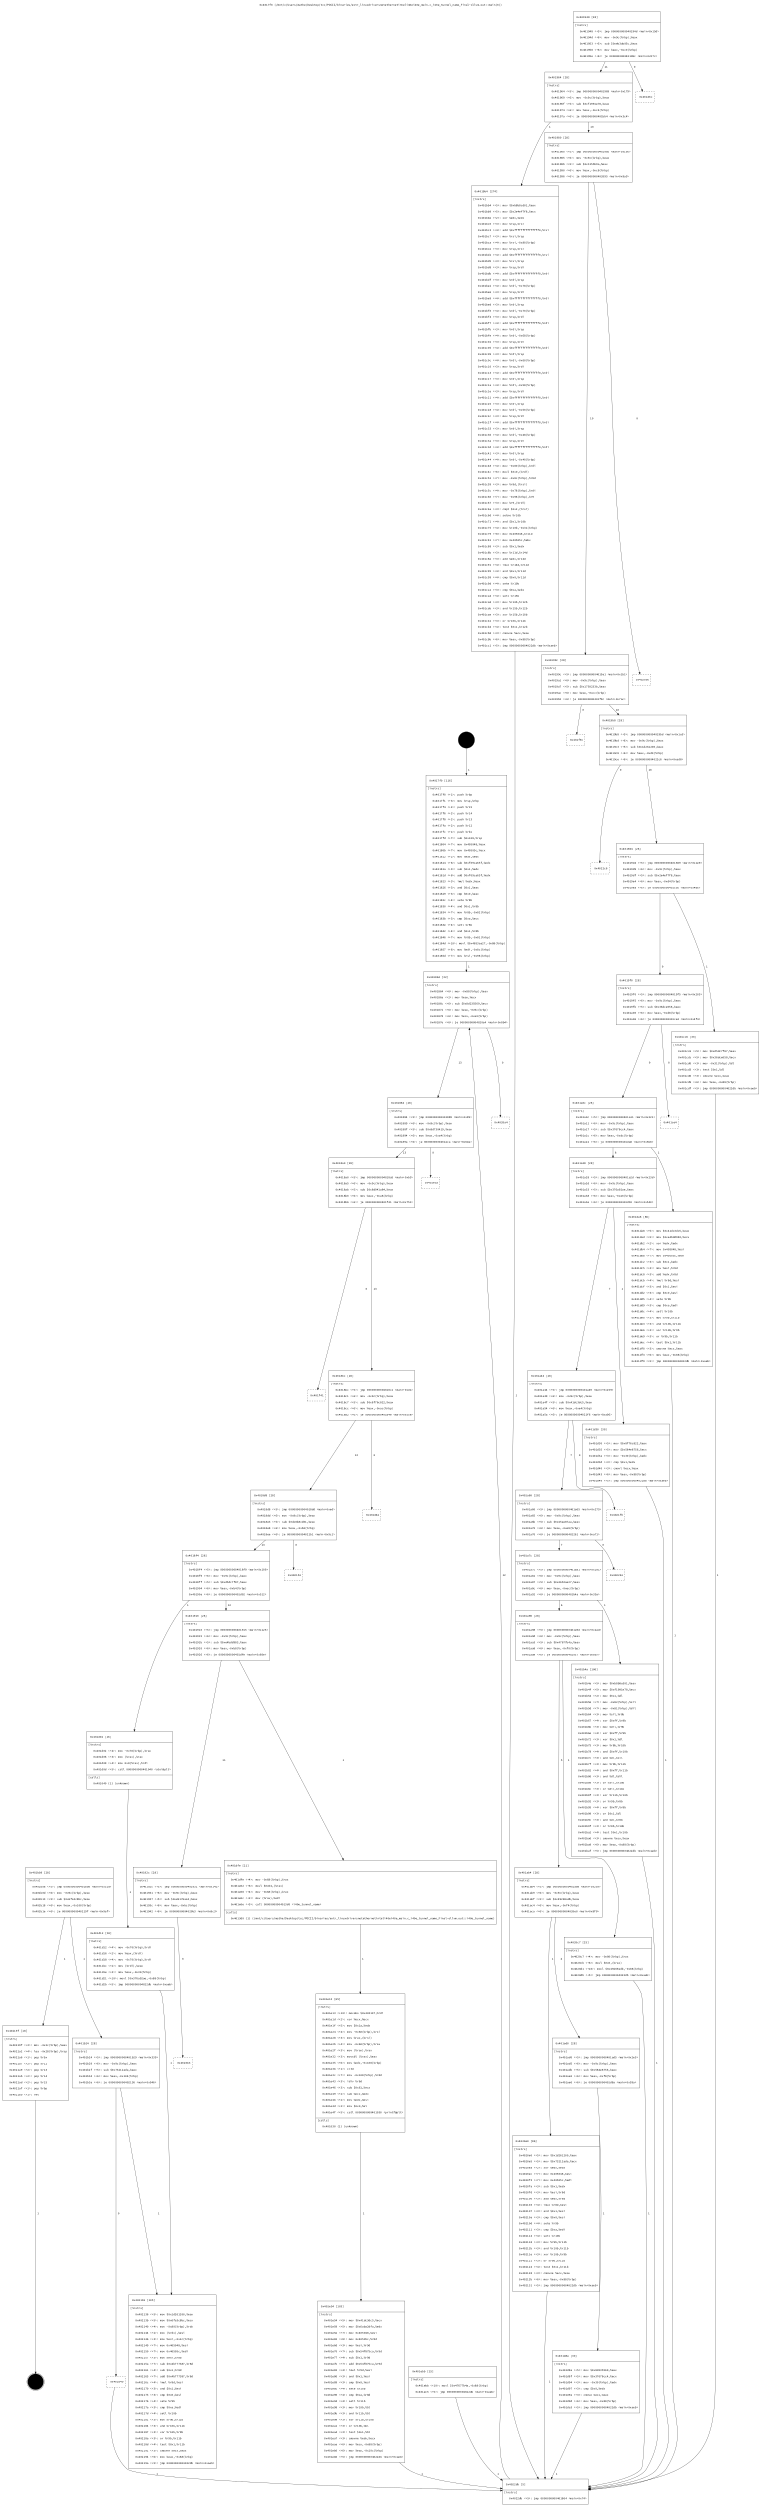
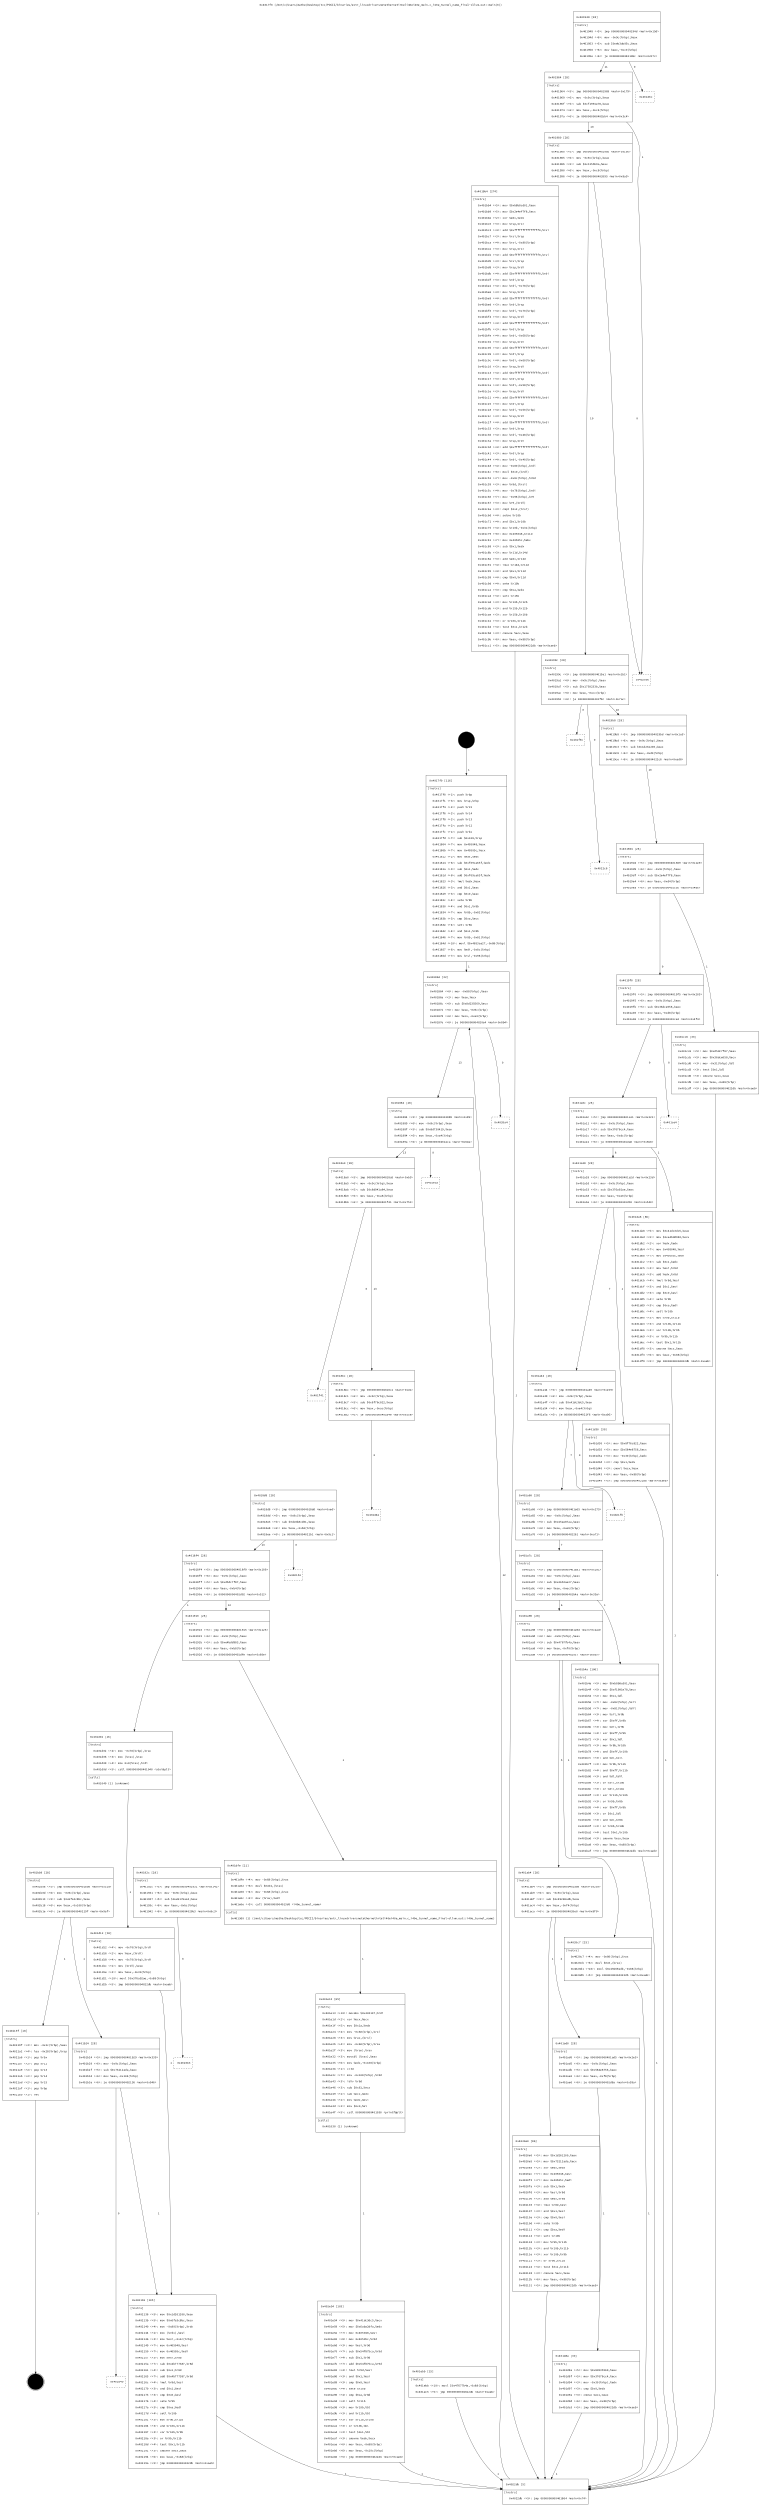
edge "0x401964 [28]" -> "0x401bb4 [274]": now "0x401964 [28]" -> "0x402095"
edge "0x4019b8 [28]" -> "0x4022c6": now "0x40199c [28]" -> "0x4022c6"
edge "0x4018bc [28]" -> "0x4018d8 [28]": removed, label "13"
node "0x402261": removed
edge "0x401910 [28]" -> "0x40192c [28]": removed, label "11"
edge "0x401b40" -> "0x4022db [5]": now "0x402136 [105]" -> "0x4022db [5]"
